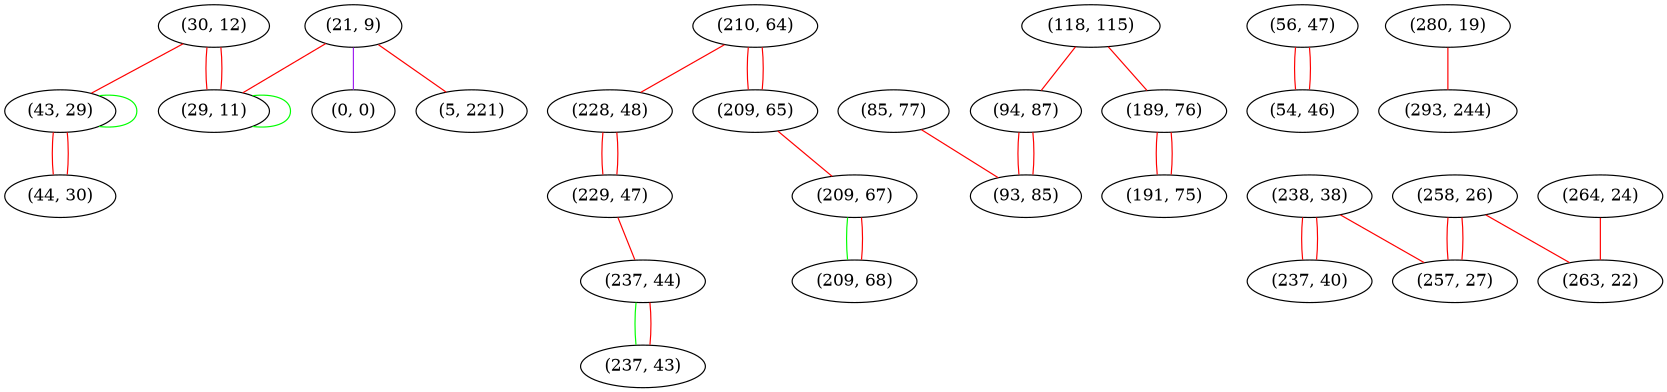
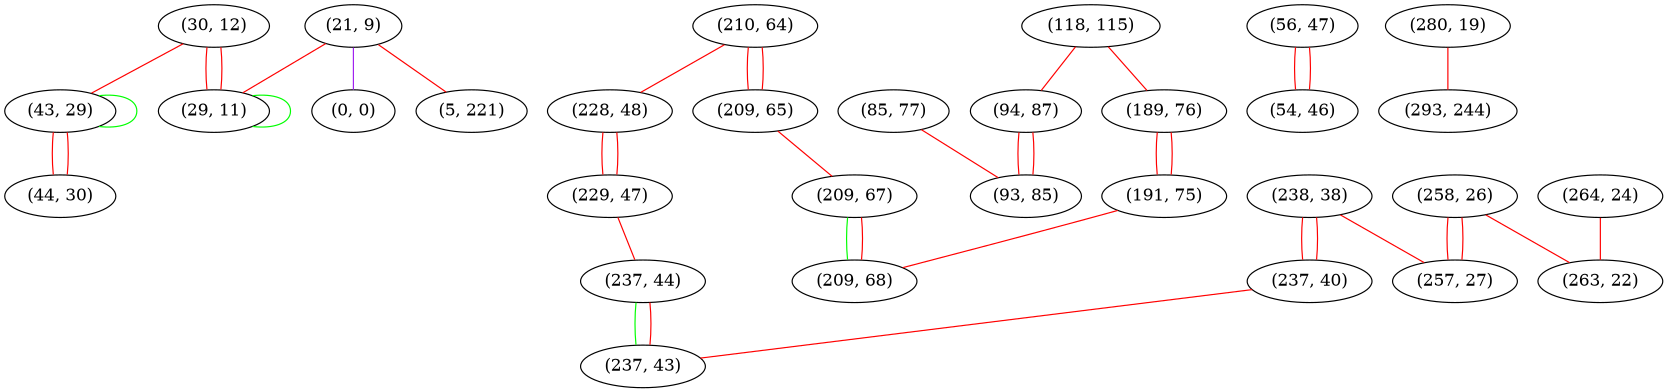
edge "(191, 75)" -- "(209, 68)": added
edge "(237, 40)" -- "(237, 43)": added
